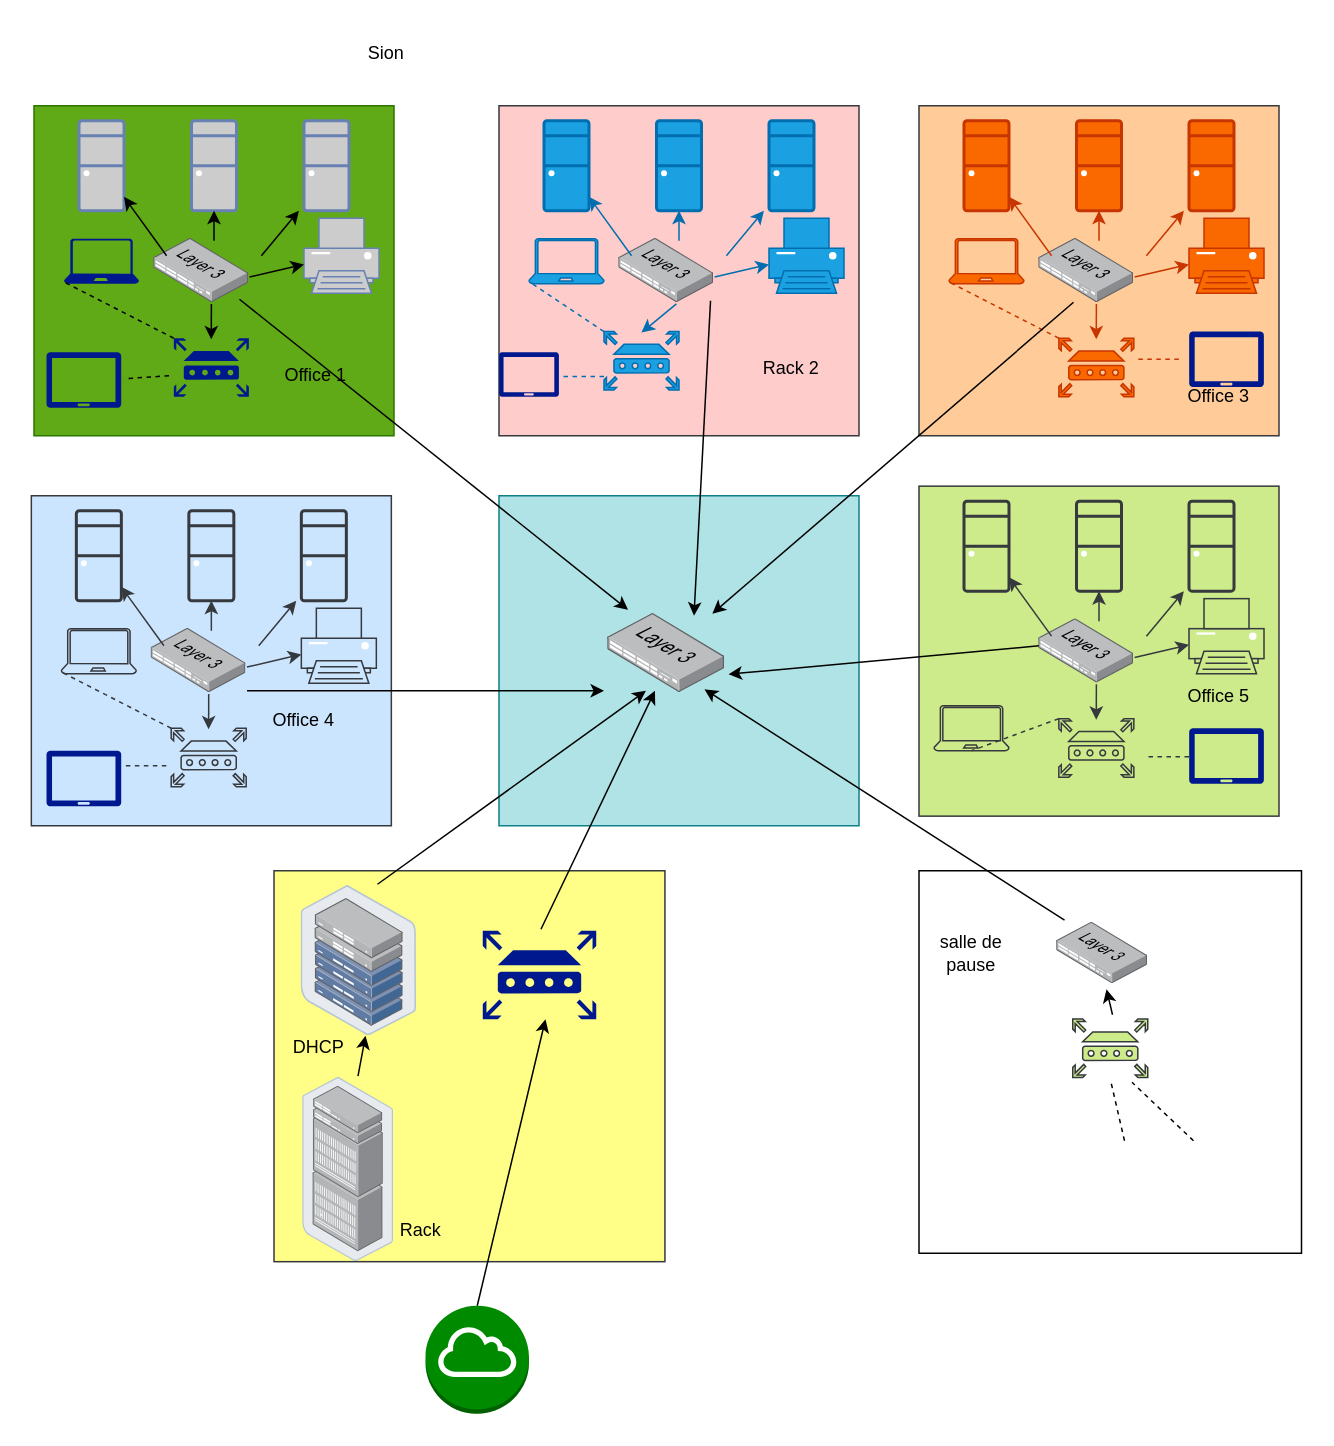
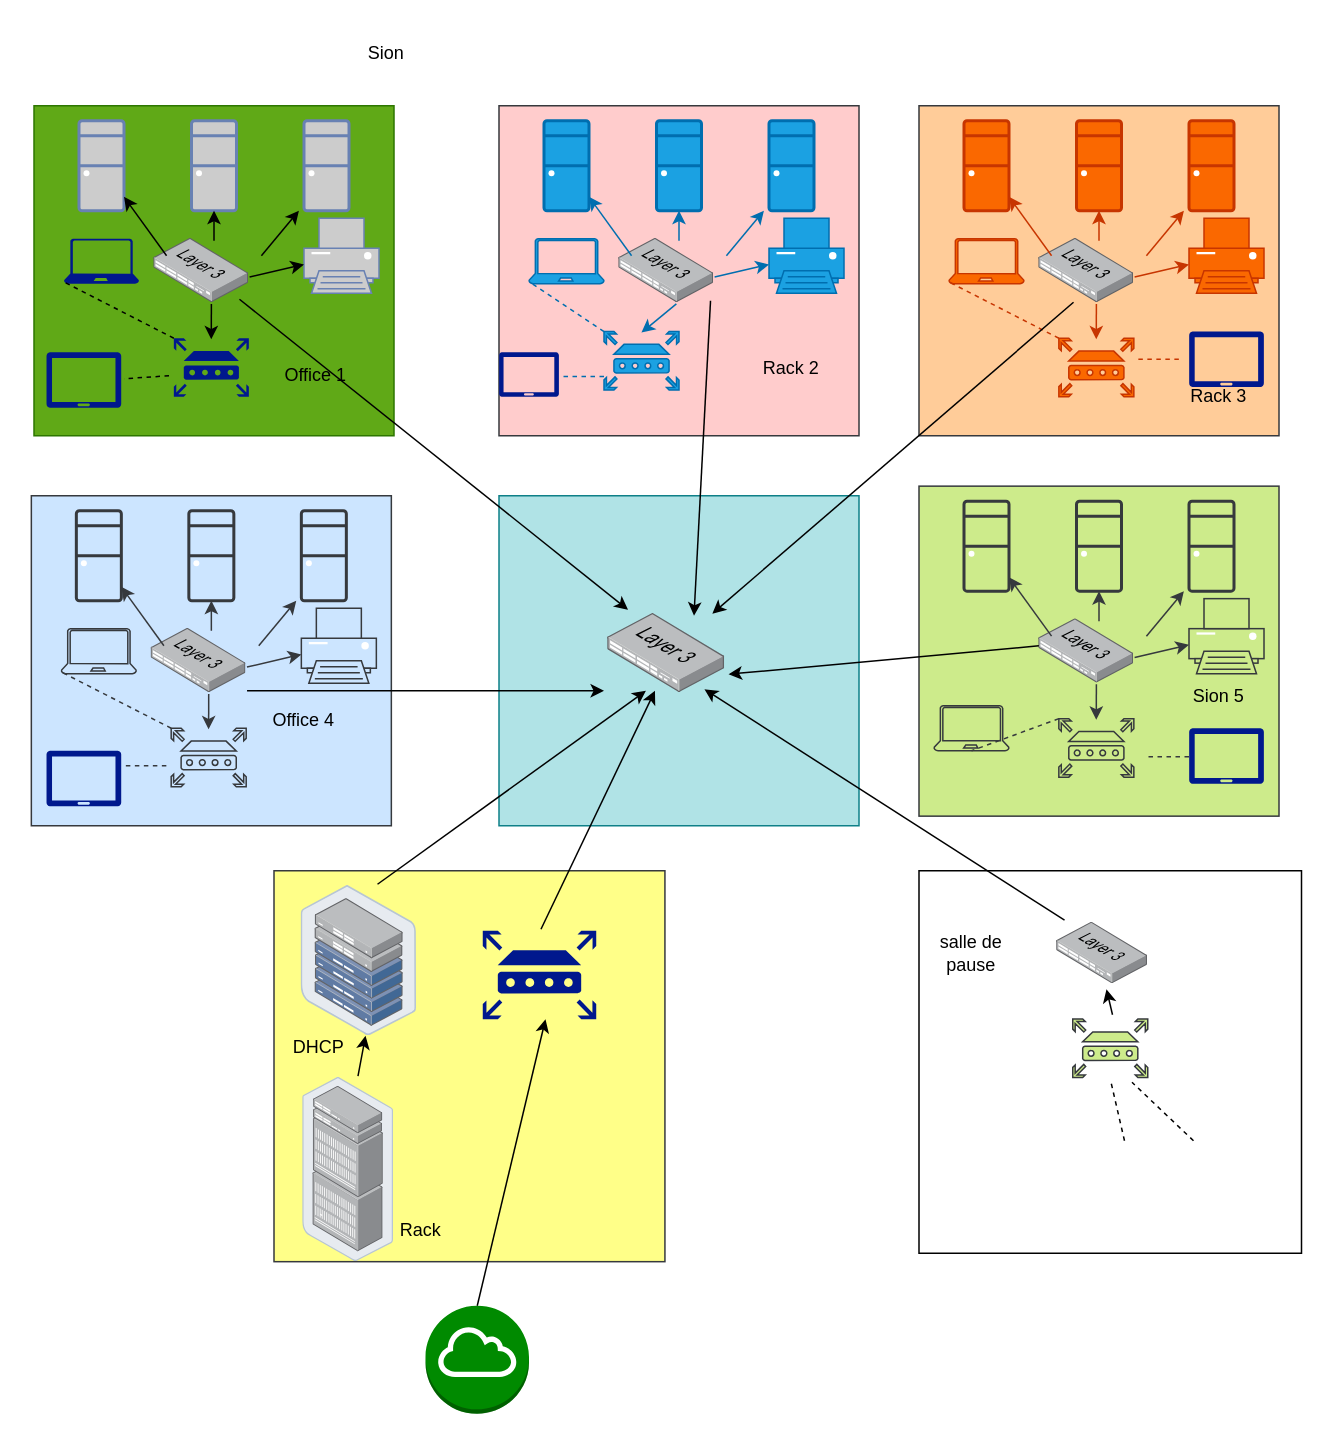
node "Office 3": label "Office 3" -> "Rack 3"
node "Office 5": label "Office 5" -> "Sion 5"
